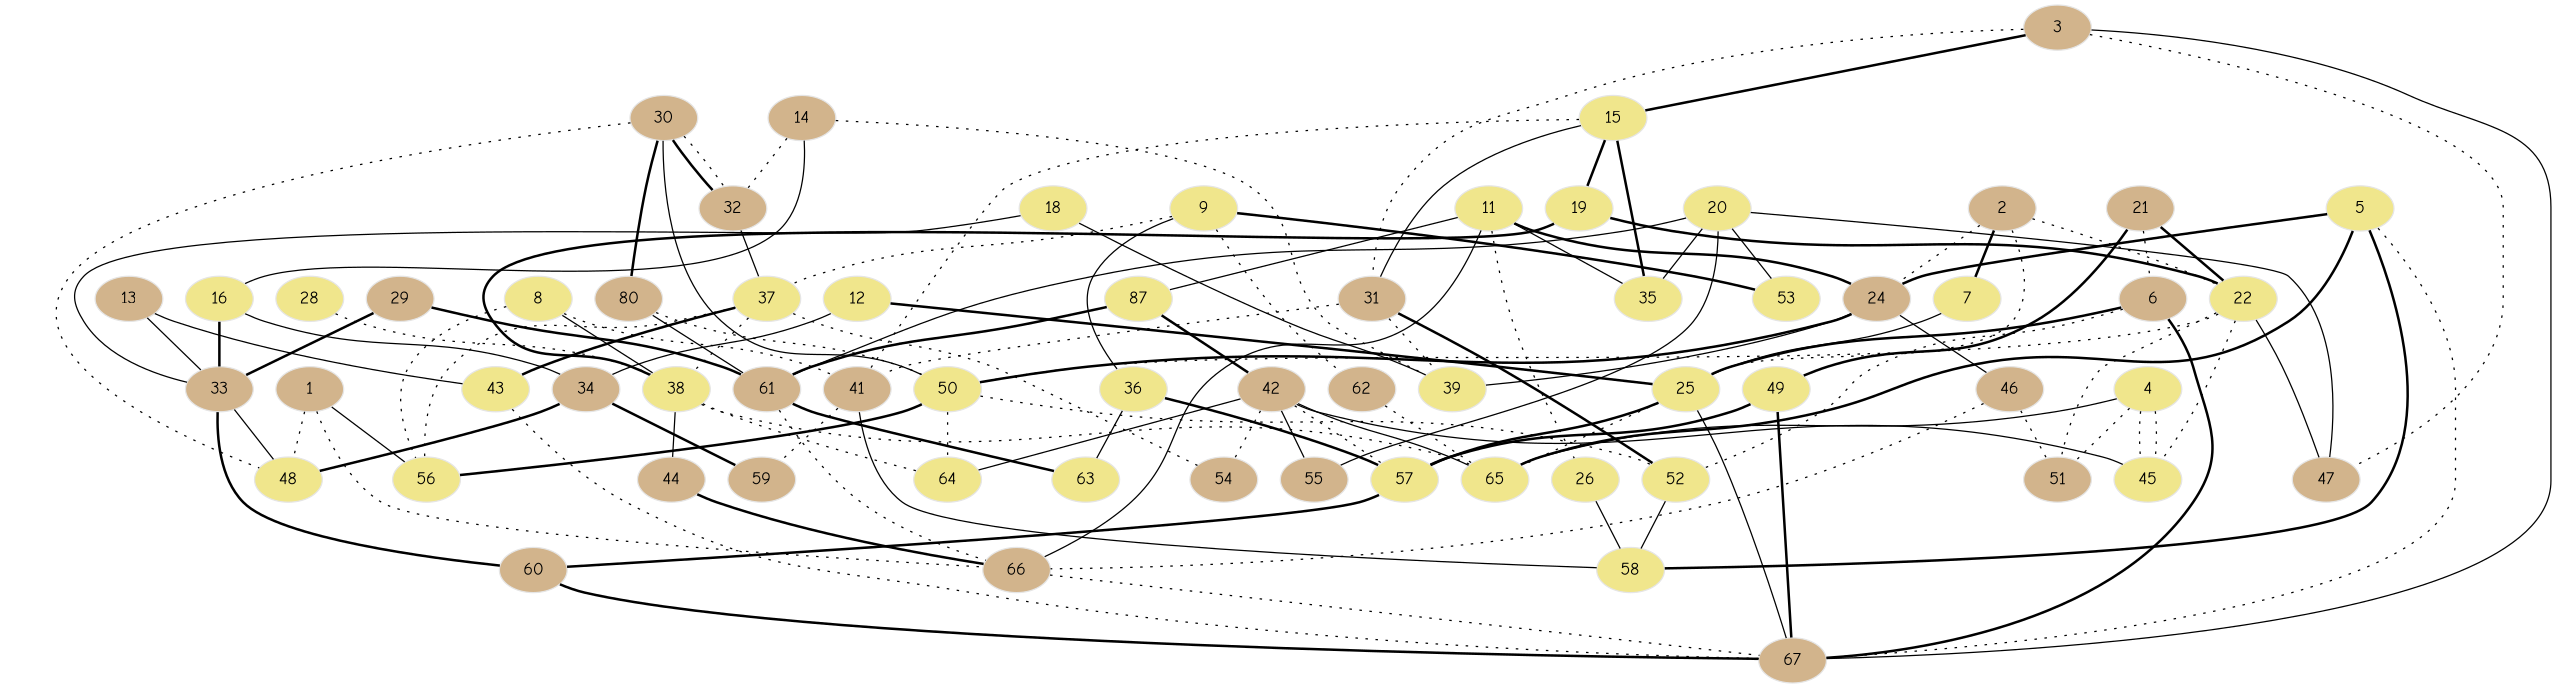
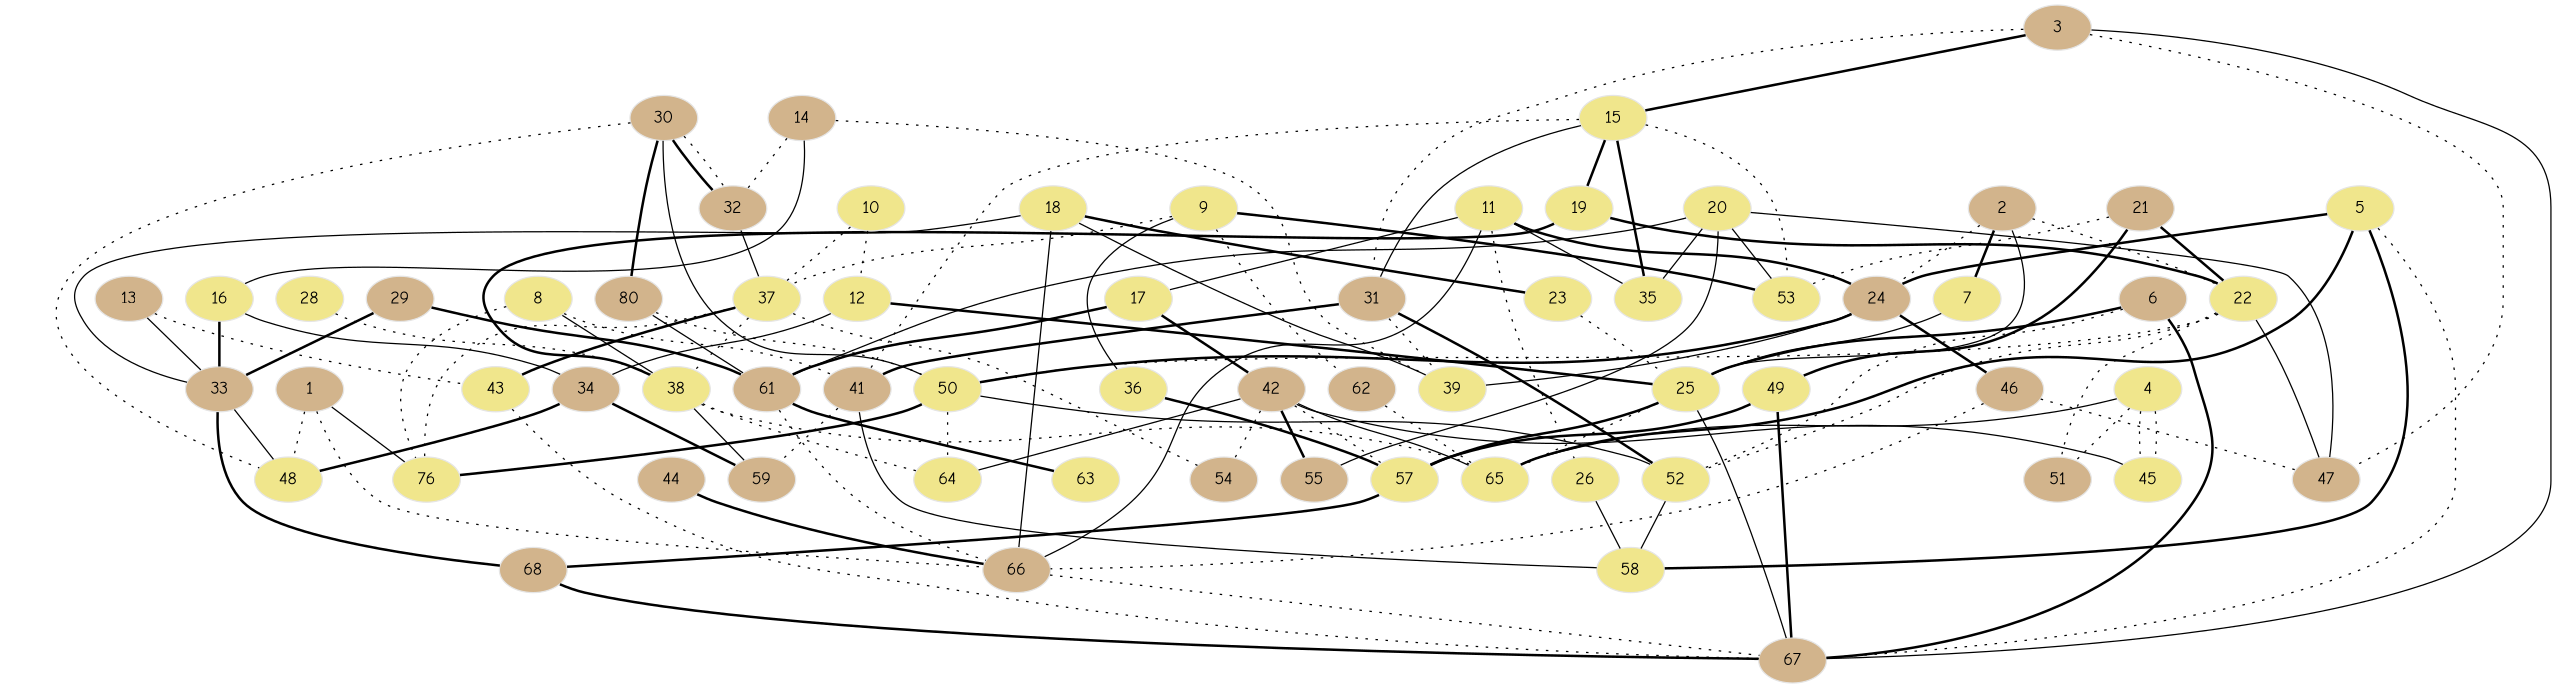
edge "15" -- "53": added
node "10": added
edge "21" -- "6": now "21" -- "53"
node "87": label "87" -> "17"
node "23": added
edge "31" -- "41": style dotted -> bold
edge "2" -- "25": style dotted -> solid
edge "13" -- "43": style solid -> dotted
edge "24" -- "46": style solid -> bold
edge "22" -- "45": now "22" -- "52"
edge "18" -- "66": added
edge "50" -- "52": style dotted -> solid
edge "38" -- "44": now "38" -- "59"
edge "46" -- "51": now "46" -- "47"
edge "42" -- "55": style solid -> bold
edge "36" -- "63": removed
node "56": label "56" -> "76"
node "60": label "60" -> "68"
